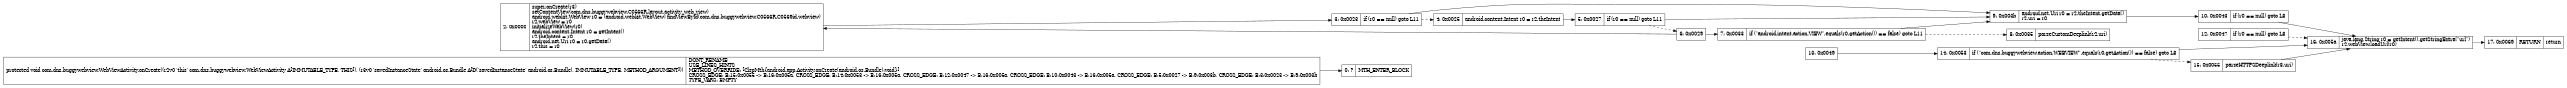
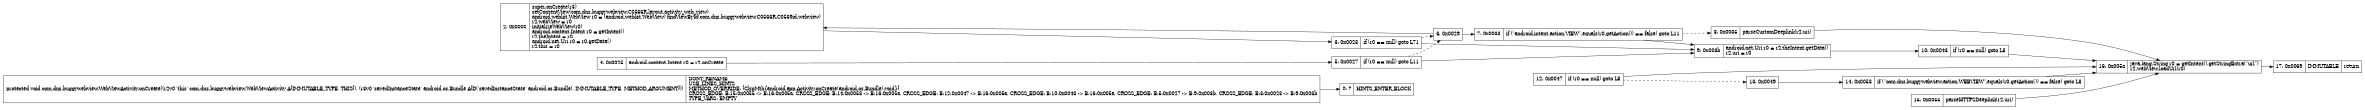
node "3: 0x0023": text "if (r0 == null) goto L11" -> "if (r0 == null) goto L71"
edge "3: 0x0023" -> "4: 0x0025": now "3: 0x0023" -> "6: 0x0029"
node "4: 0x0025": text "android.content.Intent r0 = r2.theIntent" -> "android.content.Intent r0 = r2.onCreate"
edge "8: 0x0035" -> "16: 0x005a": added
edge "12: 0x0047" -> "16: 0x005a": style dashed -> solid
node "17: 0x0069": text "RETURN" -> "IMMUTABLE"
edge "14: 0x0053" -> "15: 0x0055": removed
node "15: 0x0055": text "parseHTTPSDeeplink(r8.uri)" -> "parseHTTPSDeeplink(r2.uri)"
node "0: ?": text "MTH_ENTER_BLOCK" -> "HINTS_ENTER_BLOCK"
edge "12: 0x0047" -> "13: 0x0049": added
